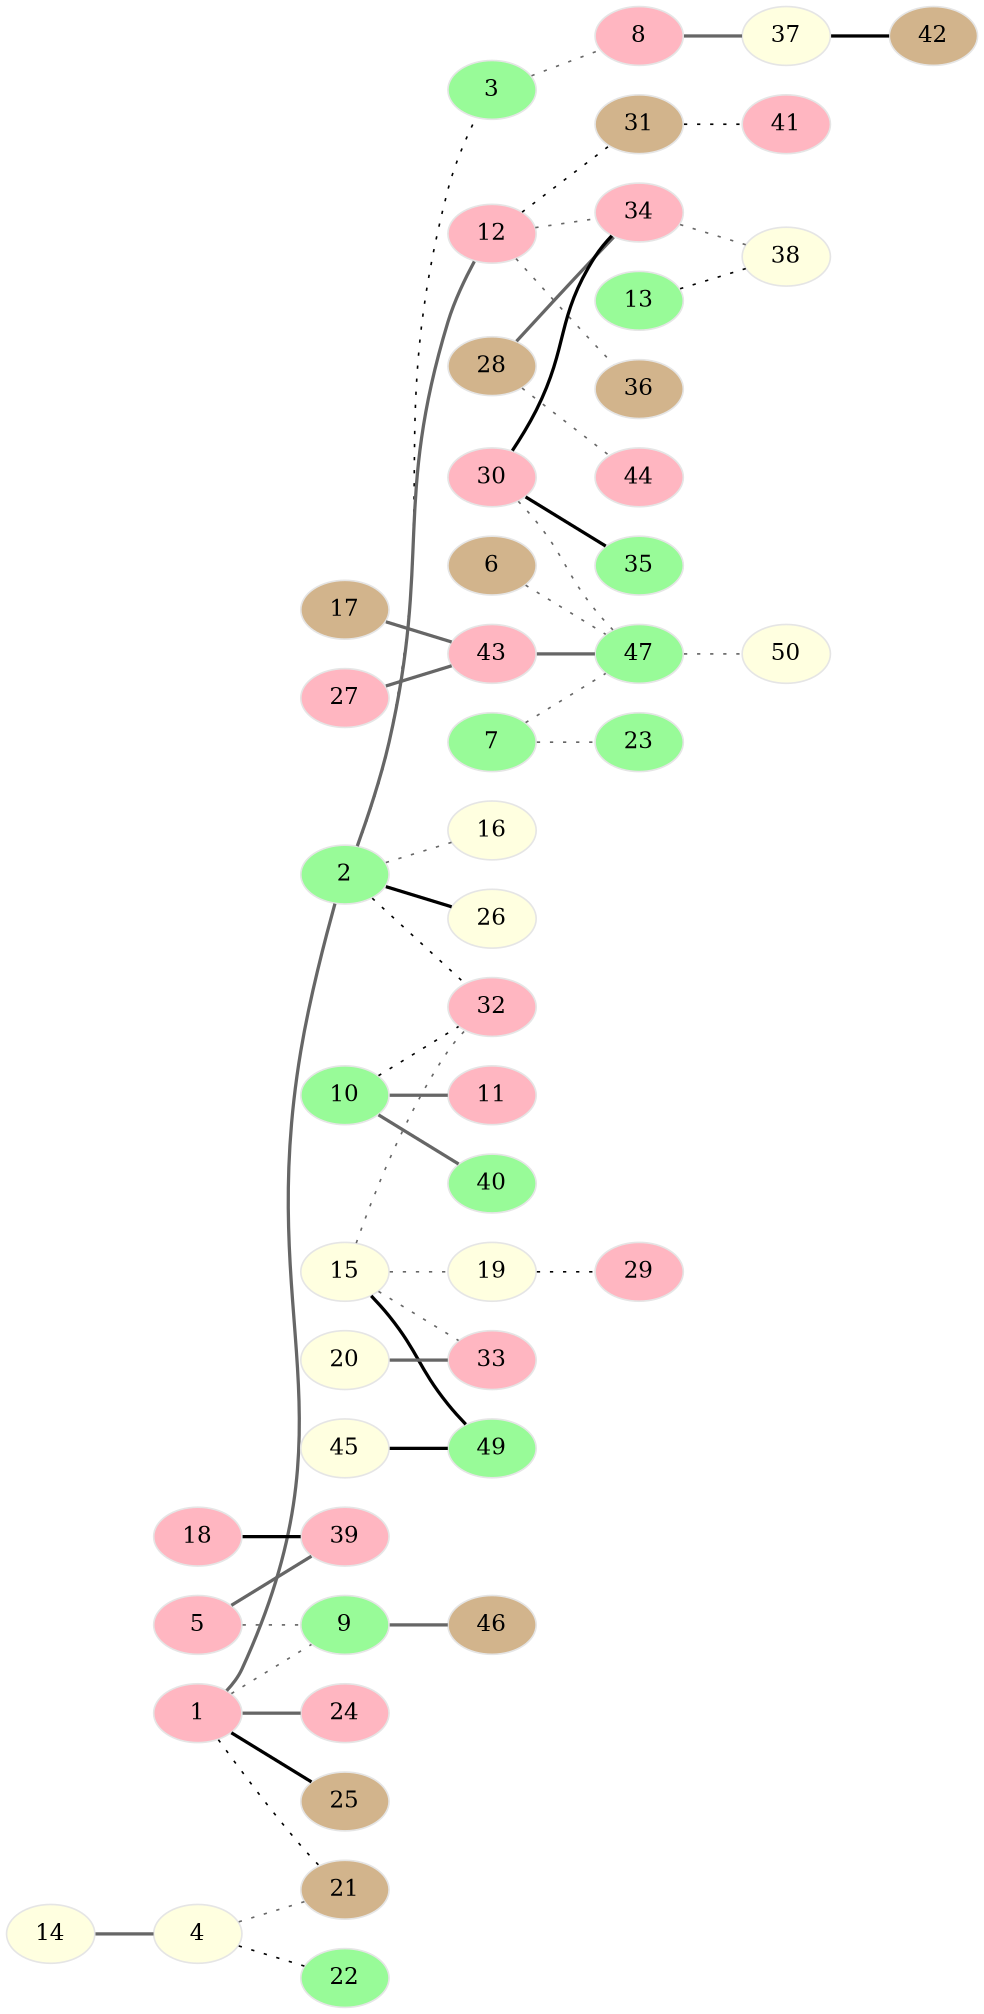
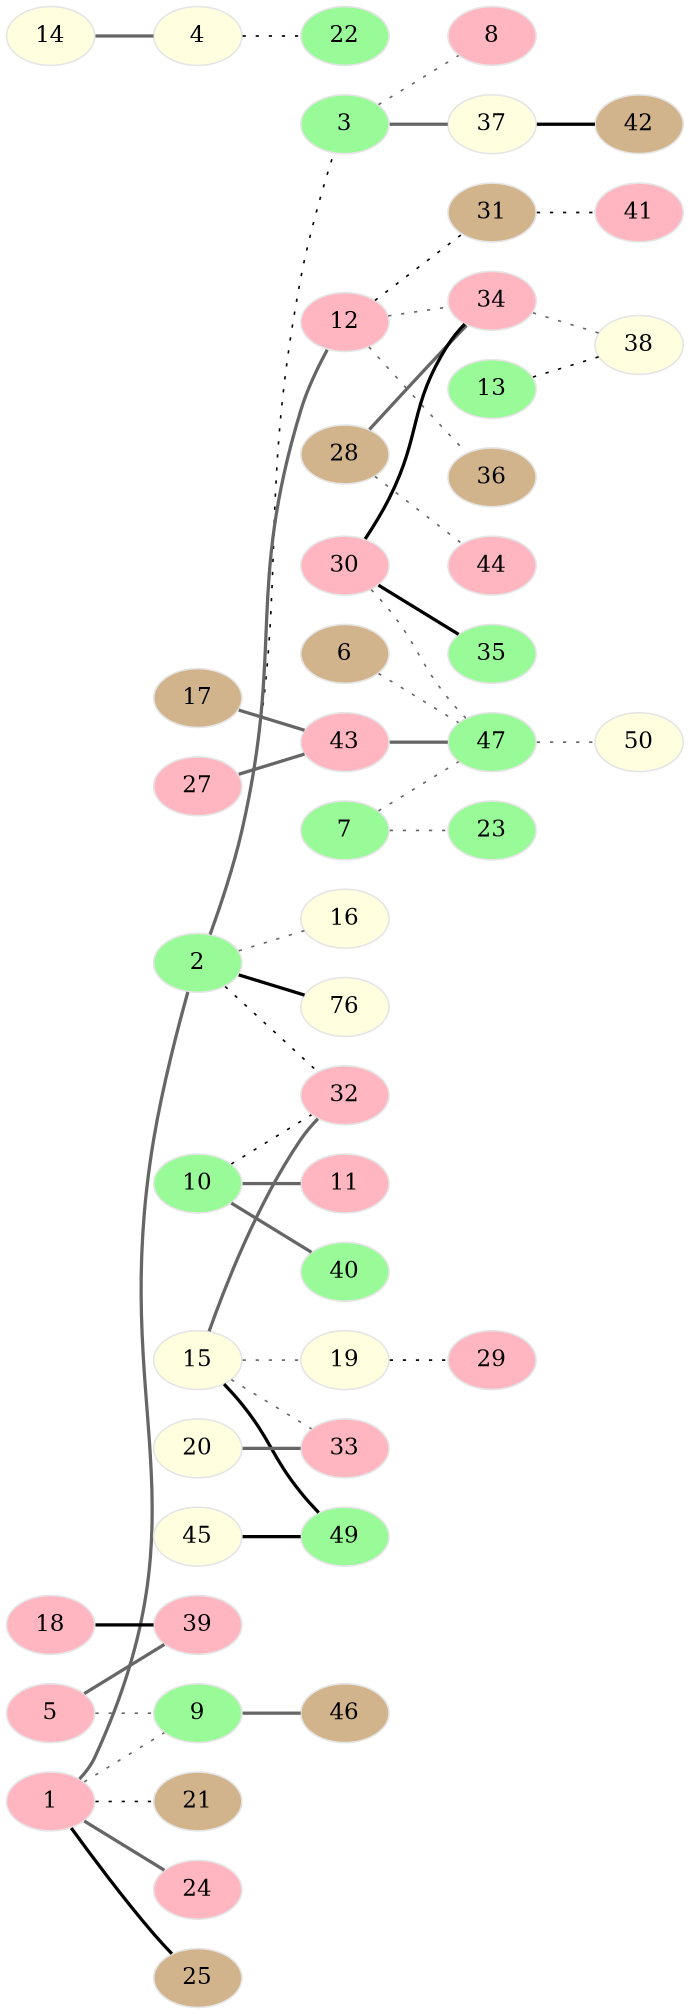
edge "8" -- "37": now "3" -- "37"
node "26": label "26" -> "76"
edge "32" -- "15": style dotted -> bold
edge "21" -- "4": removed
